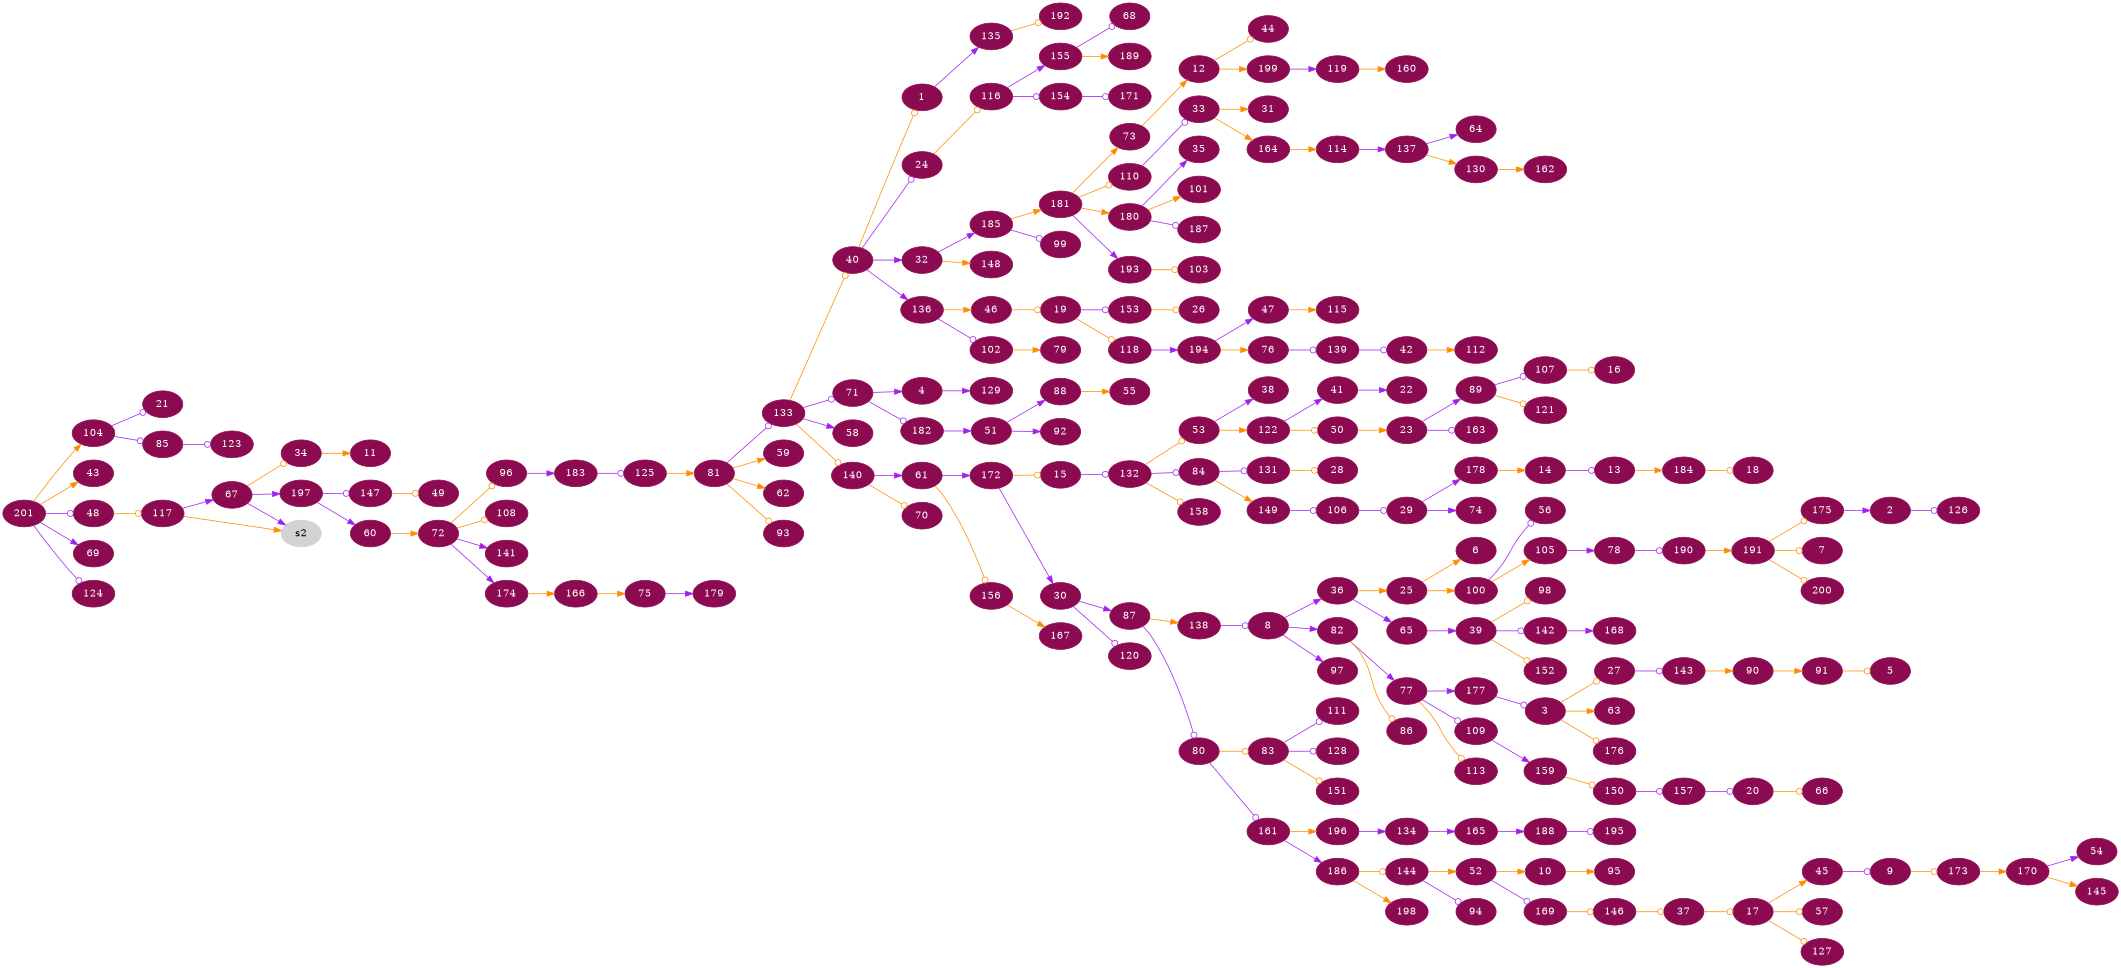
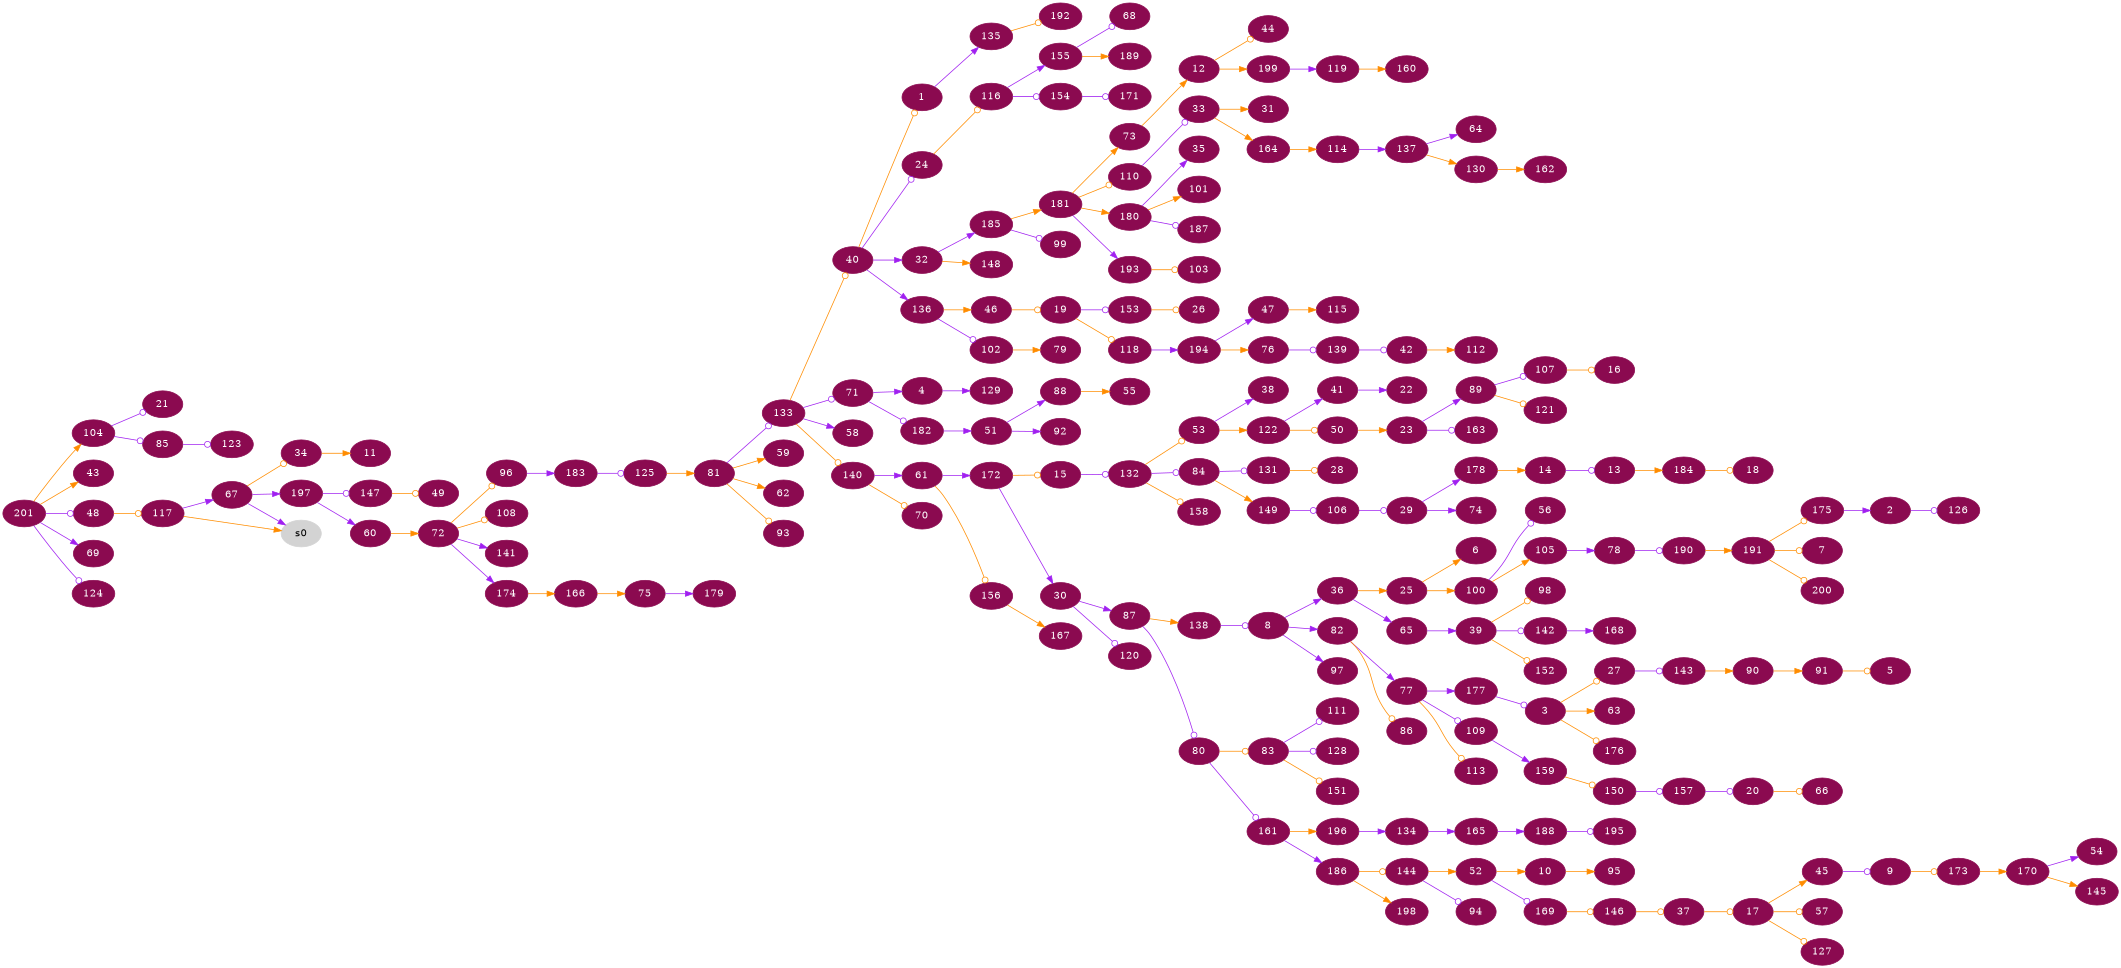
node "s2": label "s2" -> "s0"
